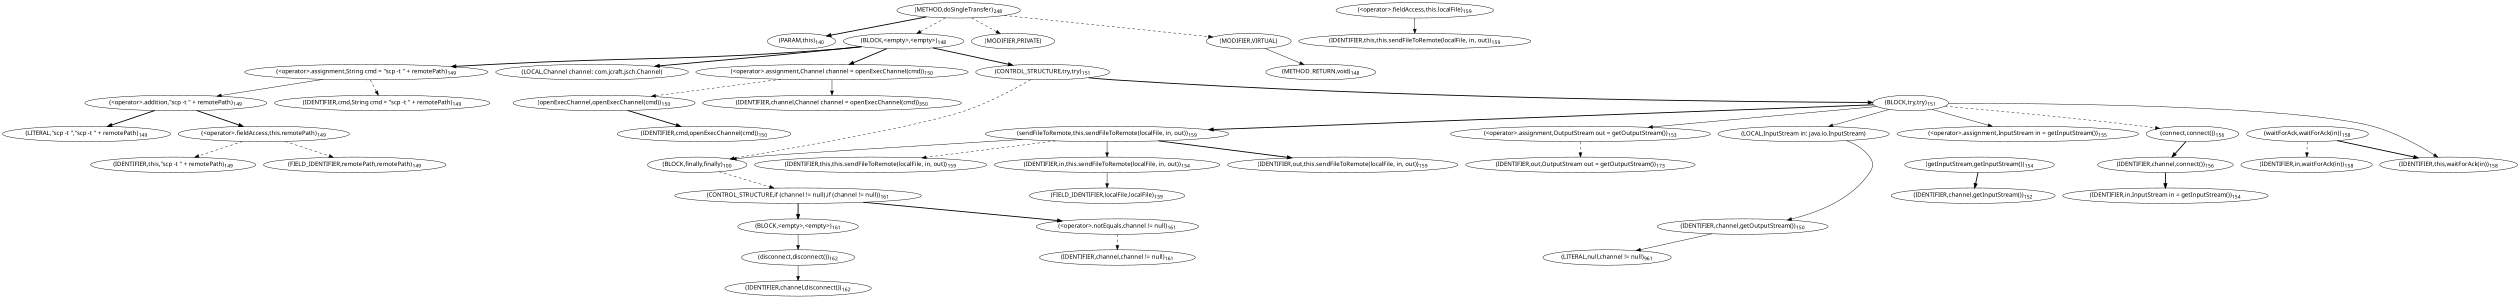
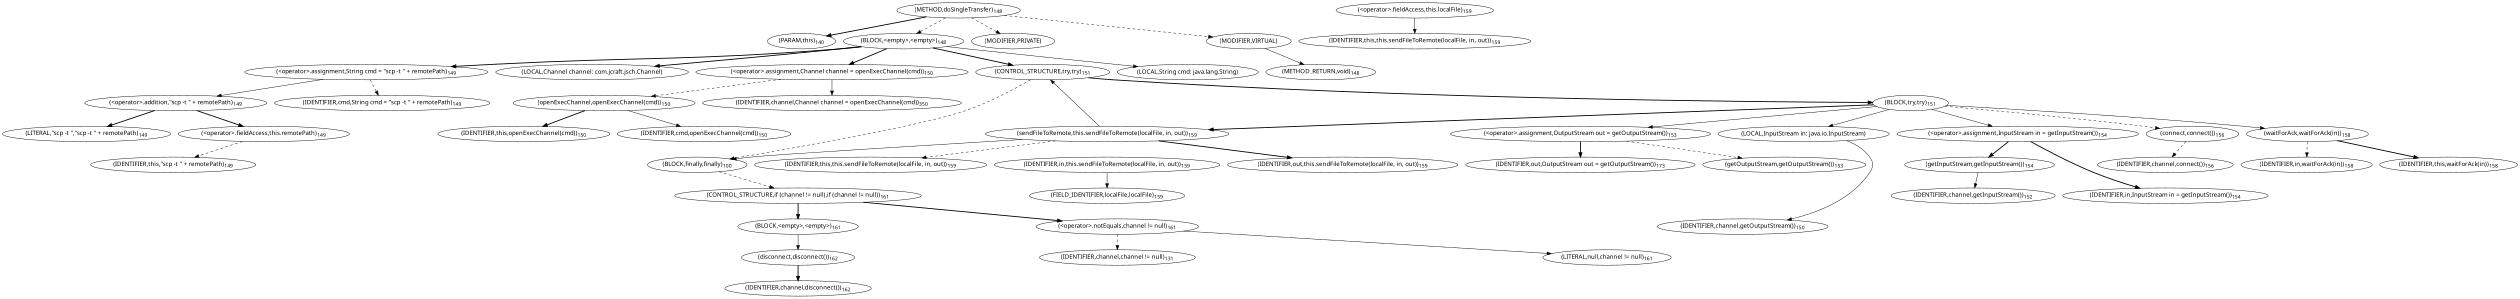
node "(METHOD,doSingleTransfer)": text "248" -> "148"
node "(LOCAL,String cmd: java.lang.String)": added
edge "(BLOCK,try,try)" -> "(IDENTIFIER,this,waitForAck(in))": now "(BLOCK,try,try)" -> "(waitForAck,waitForAck(in))"
edge "(openExecChannel,openExecChannel(cmd))" -> "(IDENTIFIER,cmd,openExecChannel(cmd))": style bold -> solid
node "(<operator>.assignment,InputStream in = getInputStream())": text "155" -> "154"
node "(IDENTIFIER,this,openExecChannel(cmd))": added
edge "(sendFileToRemote,this.sendFileToRemote(localFile, in, out))" -> "(IDENTIFIER,in,this.sendFileToRemote(localFile, in, out))": now "(sendFileToRemote,this.sendFileToRemote(localFile, in, out))" -> "(CONTROL_STRUCTURE,try,try)"
edge "(<operator>.assignment,OutputStream out = getOutputStream())" -> "(IDENTIFIER,out,OutputStream out = getOutputStream())": style dashed -> bold
edge "(<operator>.assignment,InputStream in = getInputStream())" -> "(getInputStream,getInputStream())": added
edge "(connect,connect())" -> "(IDENTIFIER,channel,connect())": style bold -> dashed
node "(IDENTIFIER,in,this.sendFileToRemote(localFile, in, out))": text "154" -> "159"
node "(FIELD_IDENTIFIER,remotePath,remotePath)": removed
node "(getOutputStream,getOutputStream())": added
edge "(getInputStream,getInputStream())" -> "(IDENTIFIER,channel,getInputStream())": style bold -> solid
edge "(IDENTIFIER,channel,connect())" -> "(IDENTIFIER,in,InputStream in = getInputStream())": now "(<operator>.assignment,InputStream in = getInputStream())" -> "(IDENTIFIER,in,InputStream in = getInputStream())"
edge "(IDENTIFIER,channel,getOutputStream())" -> "(LITERAL,null,channel != null)": now "(<operator>.notEquals,channel != null)" -> "(LITERAL,null,channel != null)"
node "(IDENTIFIER,channel,channel != null)": text "161" -> "131"
node "(LITERAL,null,channel != null)": text "961" -> "161"
edge "(disconnect,disconnect())" -> "(IDENTIFIER,channel,disconnect())": style solid -> bold
